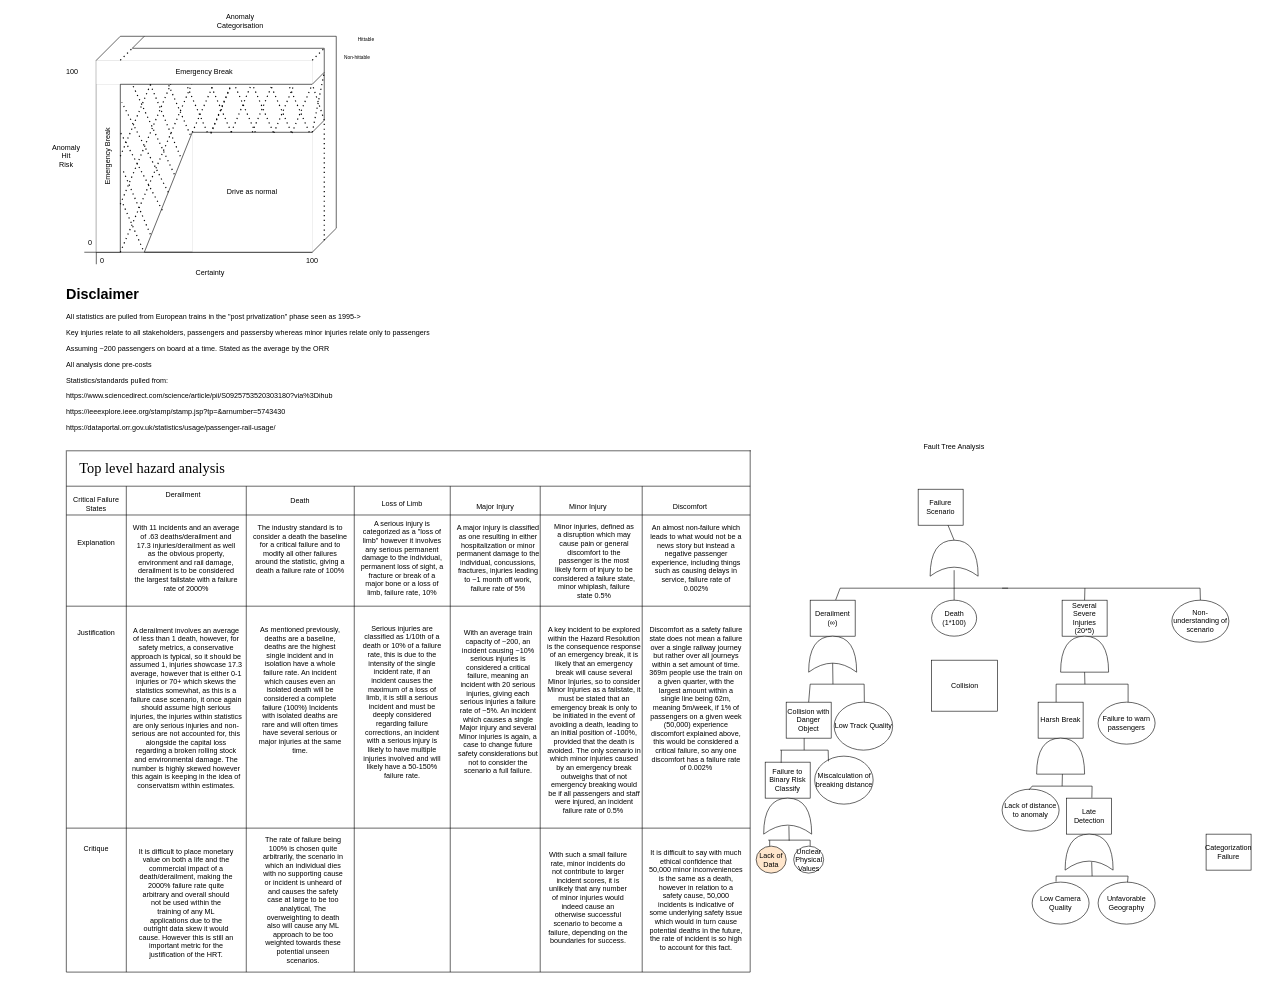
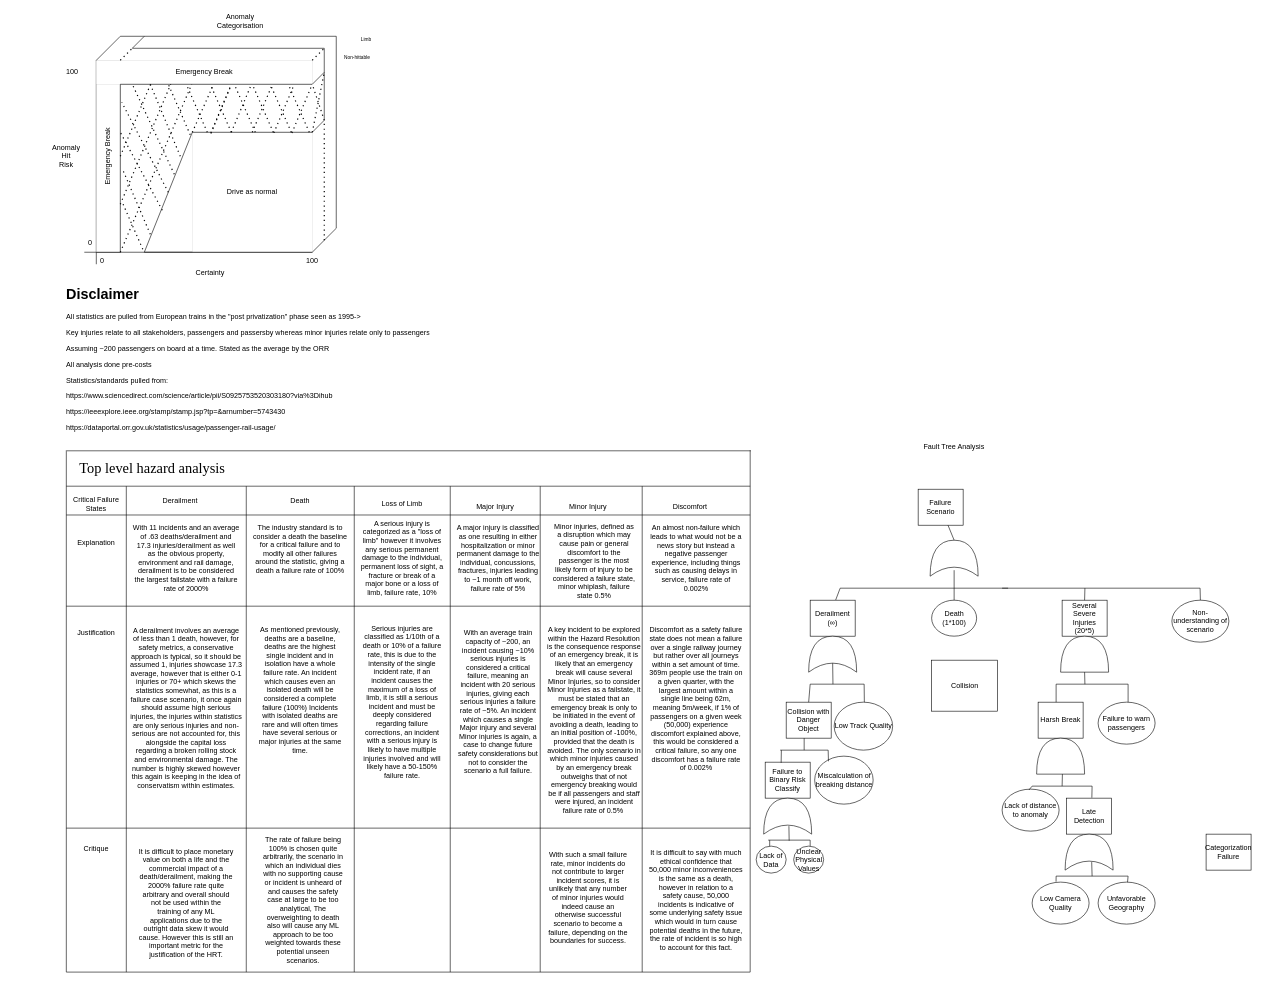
node "Hittable": label "Hittable" -> "Limb"
node "Derailment": moved (183, 495) -> (180, 501)
node "Lack of Data": fillcolor #ffe6cc -> #ffffff
